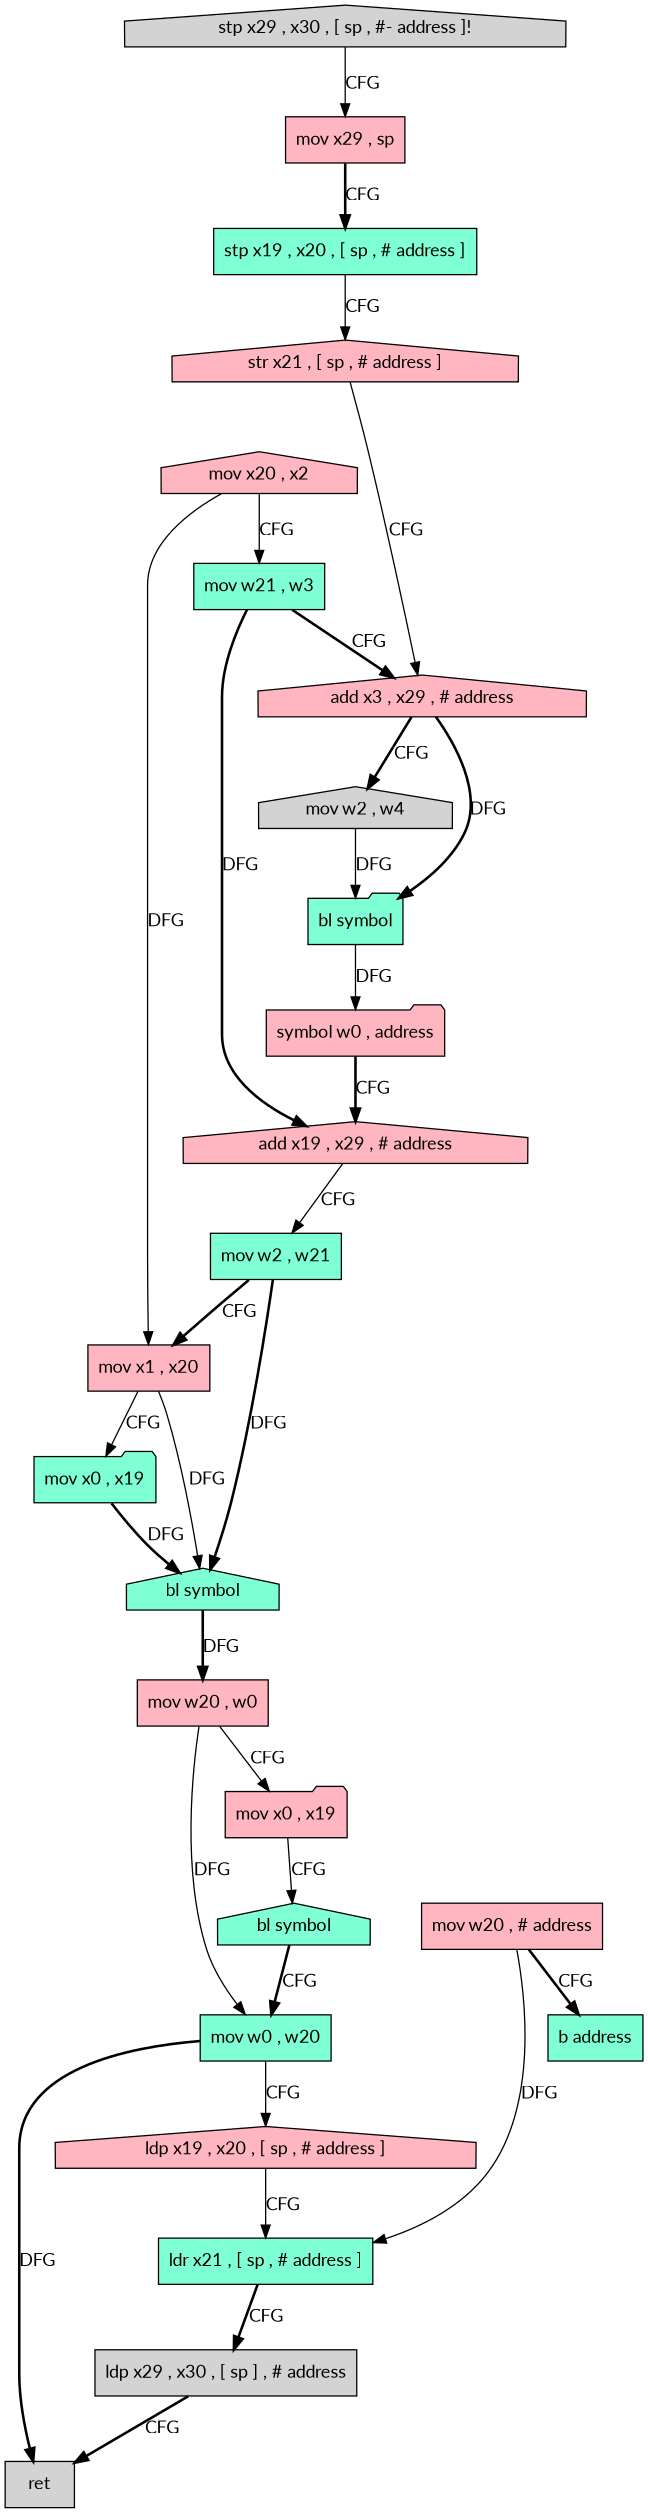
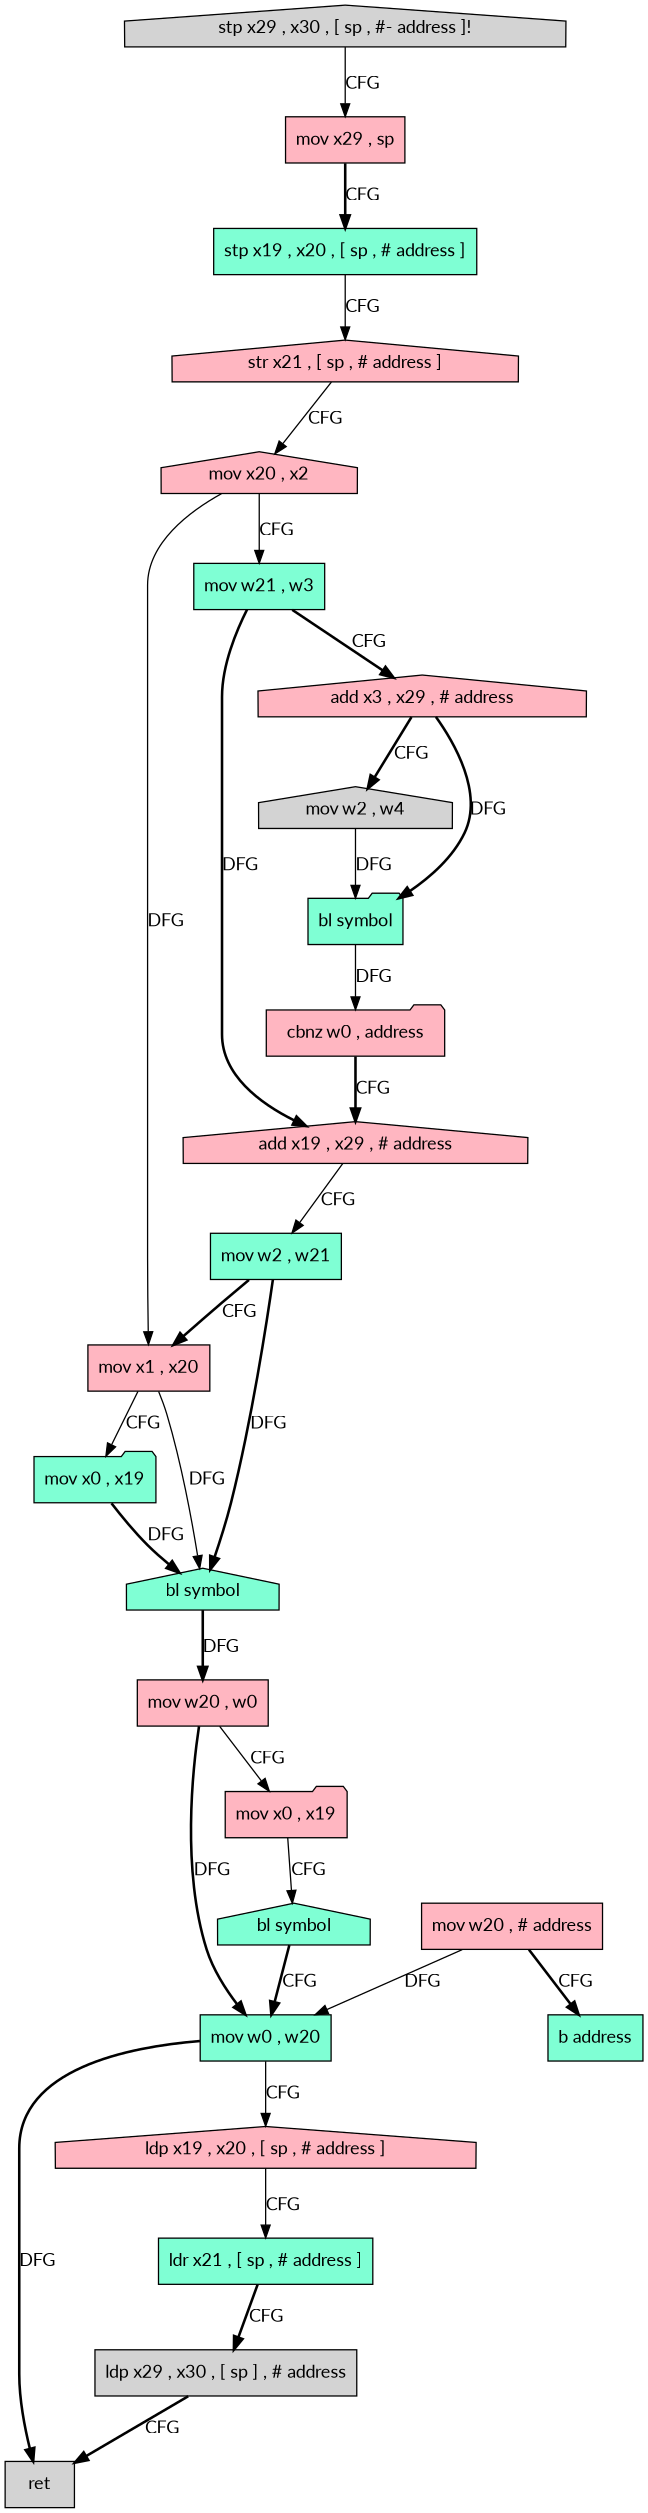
edge "str x21 , [ sp , # address ]" -> "add x3 , x29 , # address": now "str x21 , [ sp , # address ]" -> "mov x20 , x2"
node "symbol w0 , address": label "symbol w0 , address" -> "cbnz w0 , address"
edge "mov w20 , w0" -> "mov w0 , w20": style solid -> bold
edge "mov w20 , # address" -> "ldr x21 , [ sp , # address ]": now "mov w20 , # address" -> "mov w0 , w20"
